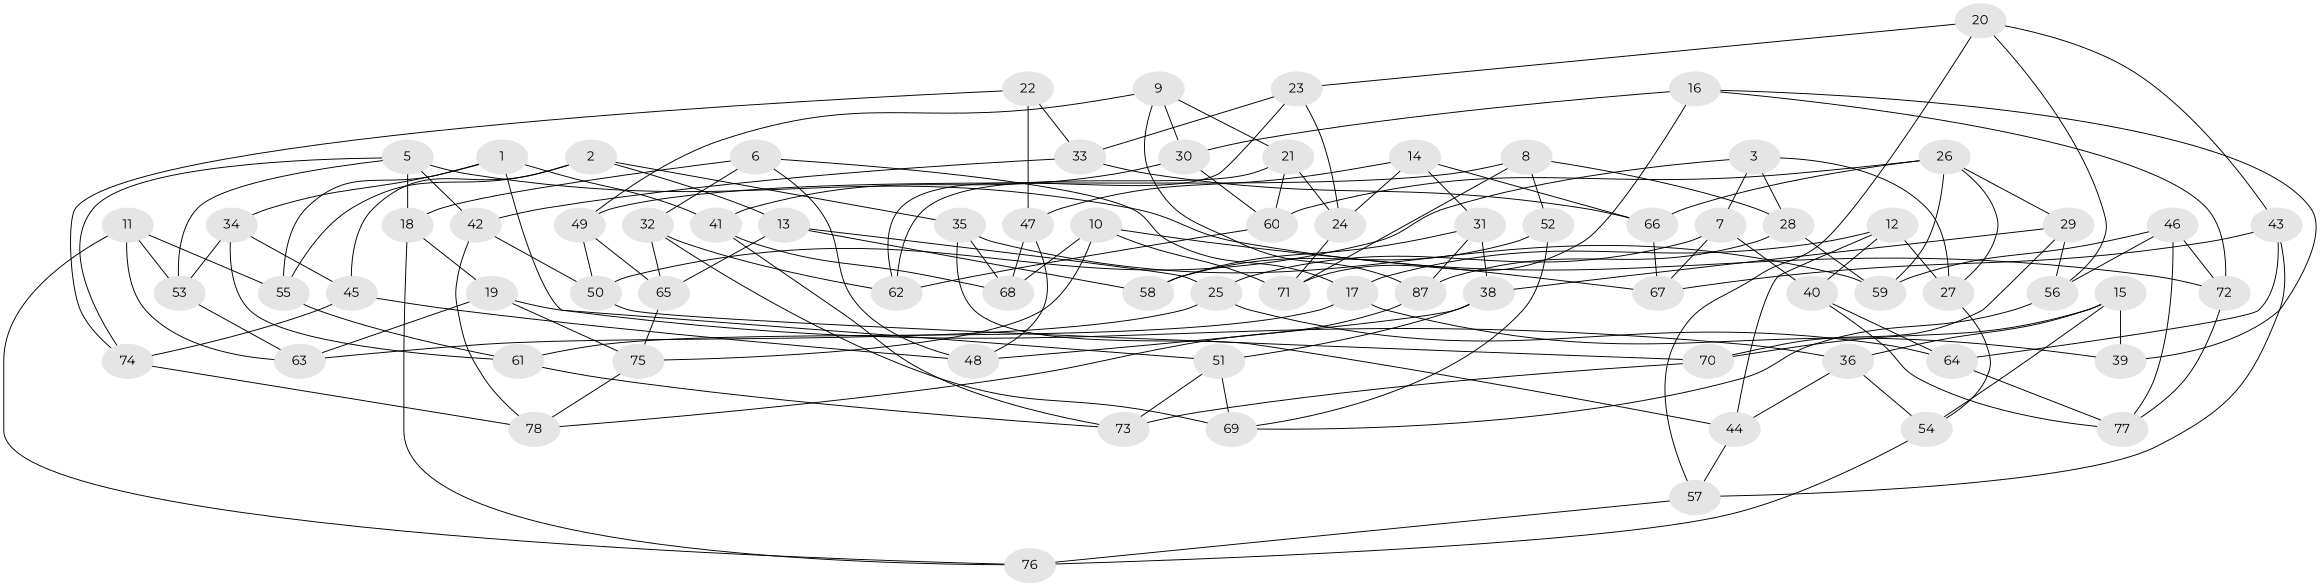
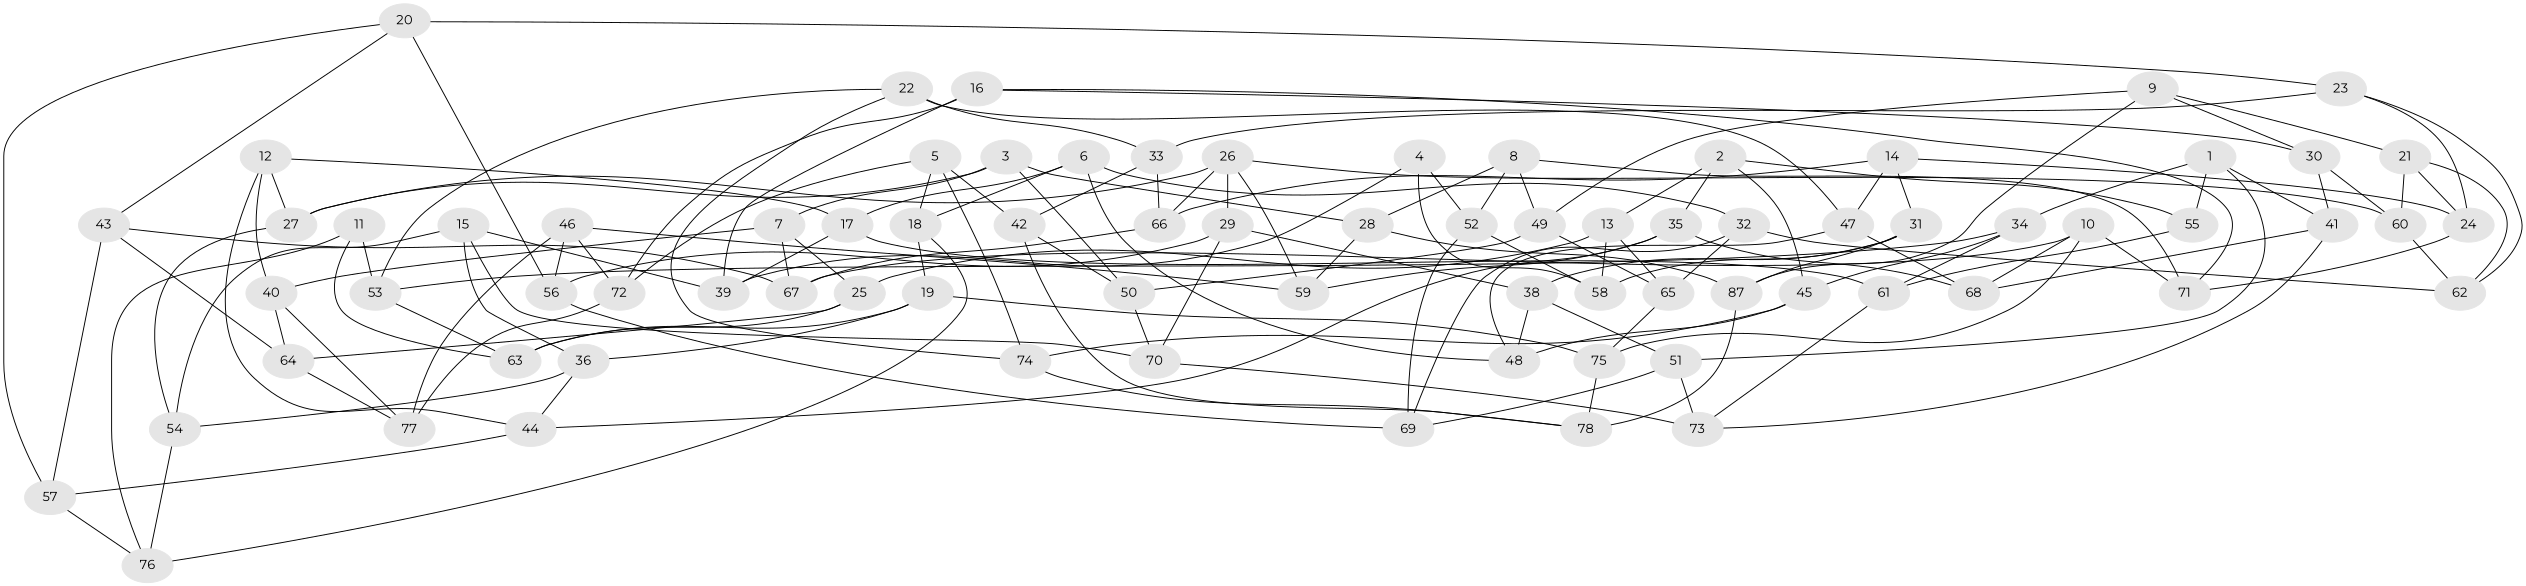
node "4": added
edge "5" -- "53": now "22" -- "53"
edge "11" -- "55": removed
